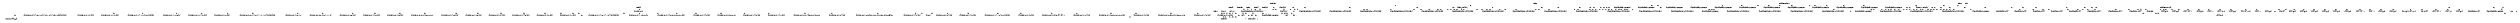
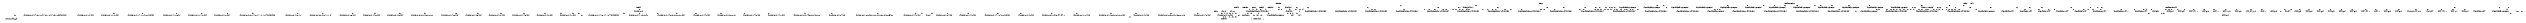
node "(Literal,'x')": label "(Literal,'x')" -> "(MethodParameterIn,'x')"
